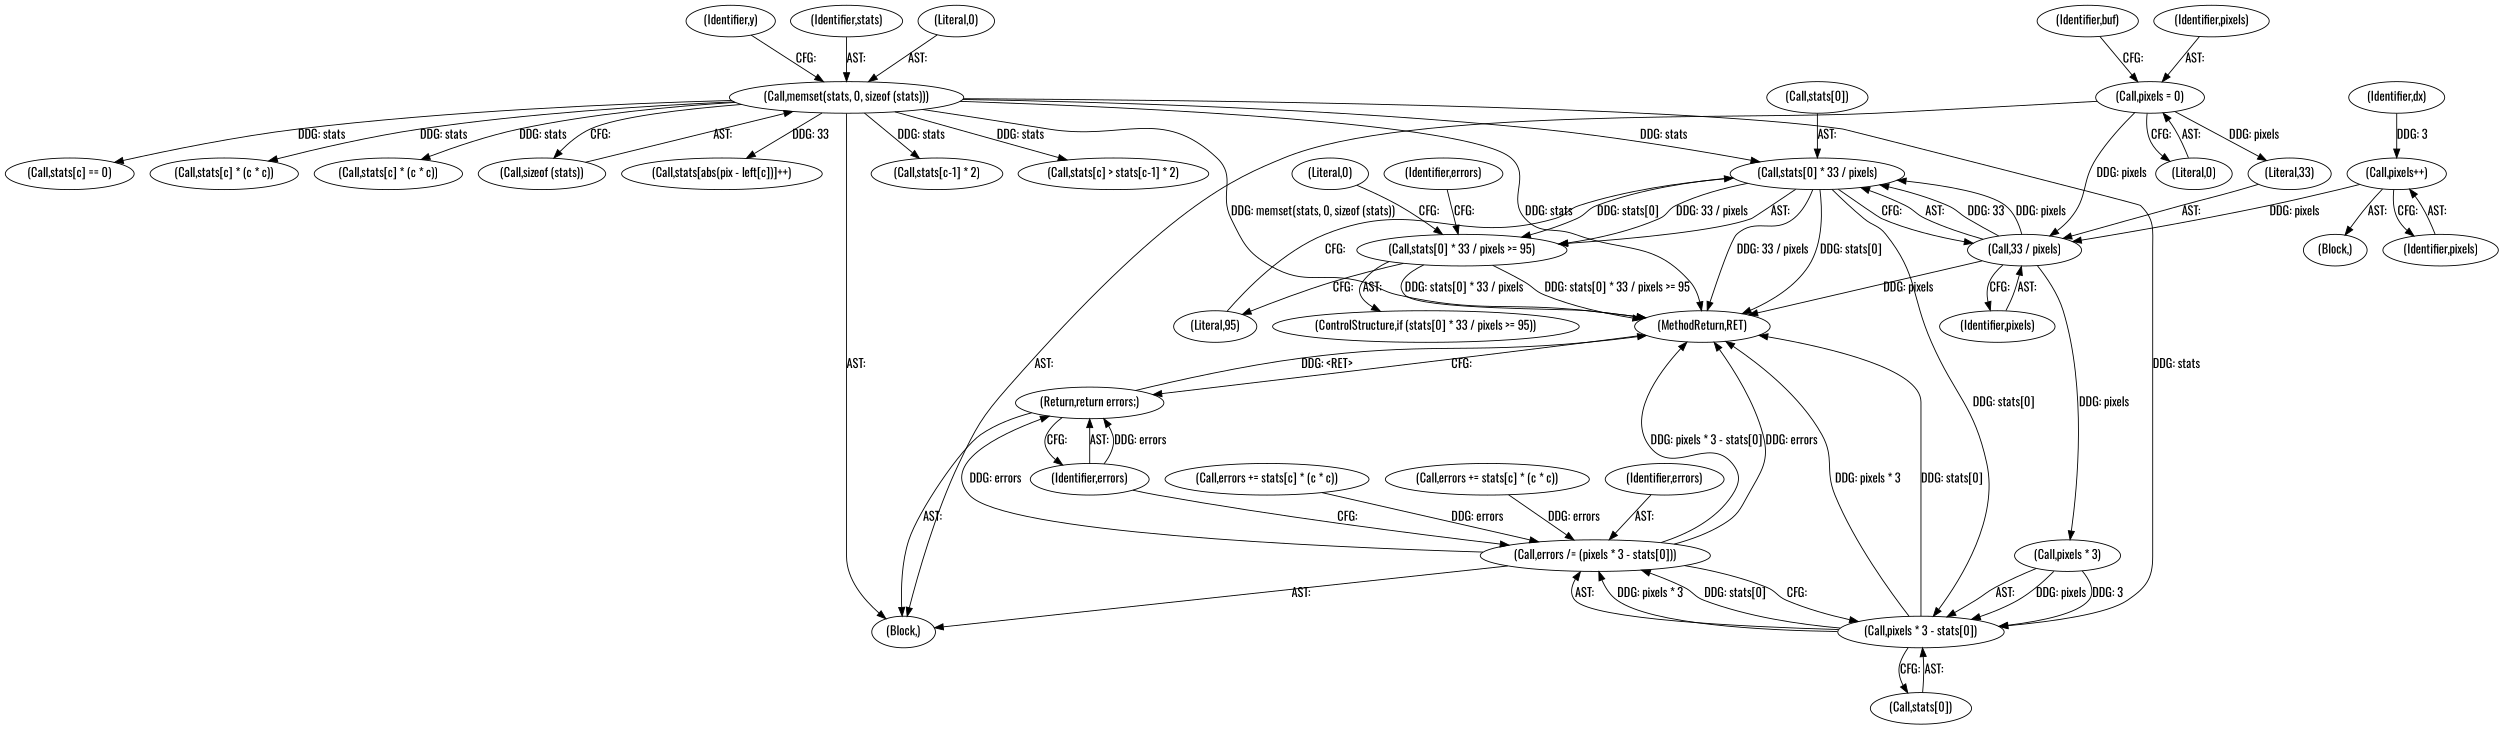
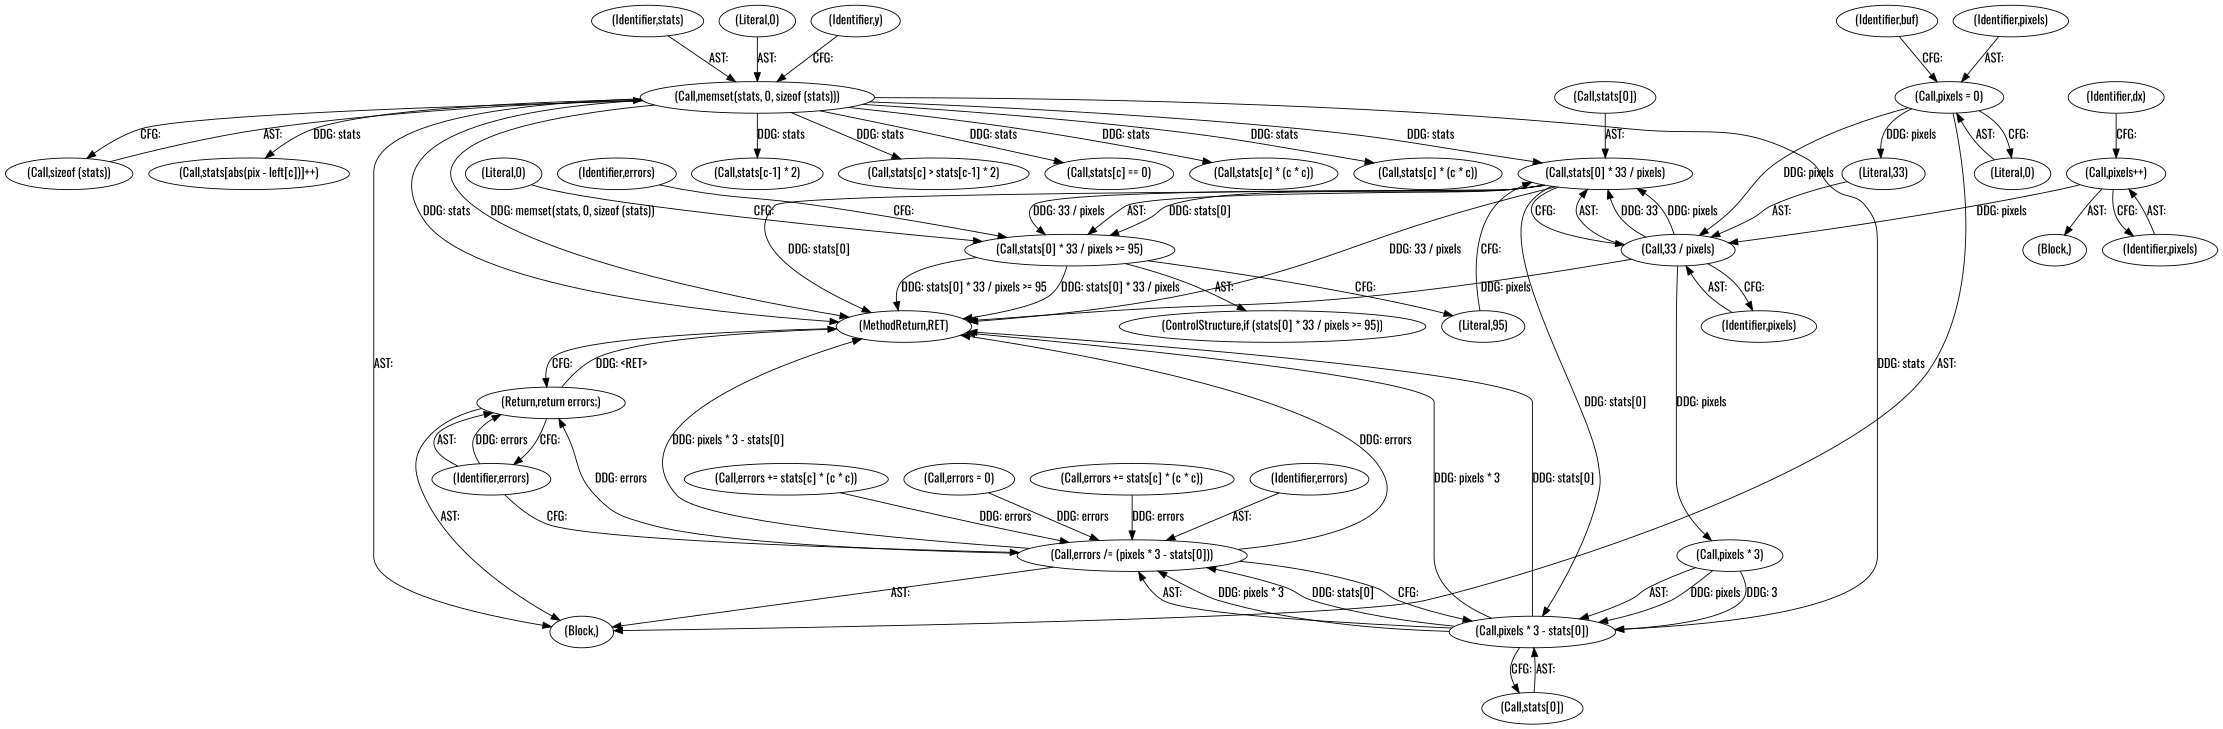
edge "(Call,memset(stats, 0, sizeof (stats)))" -> "(Call,stats[abs(pix - left[c])]++)": label "DDG: 33" -> "DDG: stats"
edge "(Identifier,dx)" -> "(Call,pixels++)": label "DDG: 3" -> "CFG: "
node "(Call,errors = 0)": added
